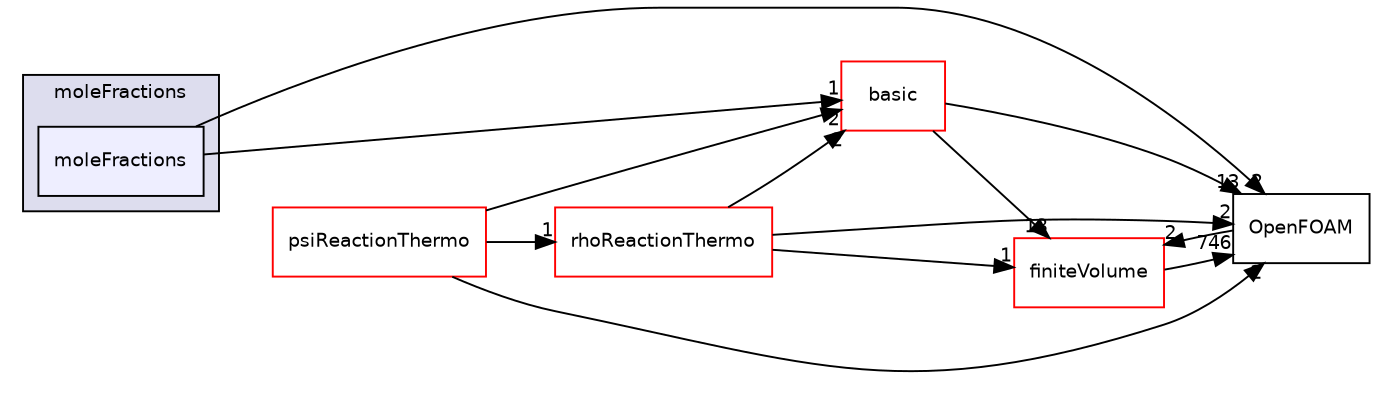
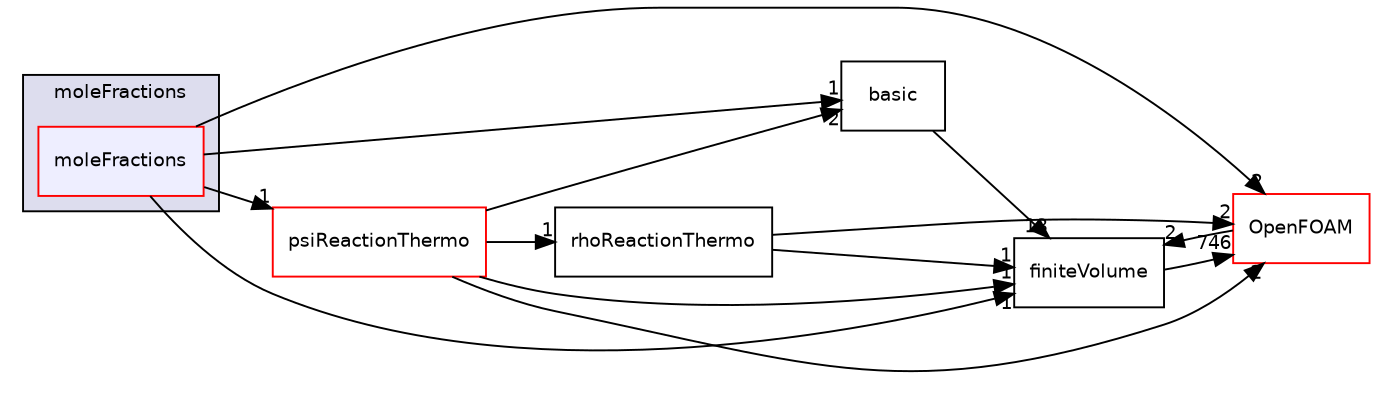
node "basic": color red -> black
edge "basic" -> "OpenFOAM": removed
node "moleFractions": color black -> red
edge "rhoReactionThermo" -> "basic": removed
edge "moleFractions" -> "psiReactionThermo": added
node "OpenFOAM": color black -> red
node "rhoReactionThermo": color red -> black
node "finiteVolume": color red -> black
edge "psiReactionThermo" -> "finiteVolume": added
edge "moleFractions" -> "finiteVolume": added
